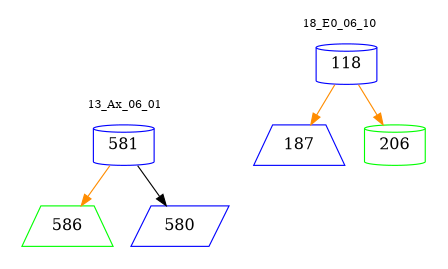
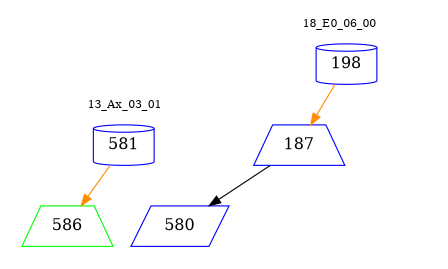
cluster "18_E0_06_10": label "18_E0_06_10" -> "18_E0_06_00"
node "118": label "118" -> "198"
cluster "13_Ax_06_01": label "13_Ax_06_01" -> "13_Ax_03_01"
node "206": removed
edge "581" -> "580": now "187" -> "580"
